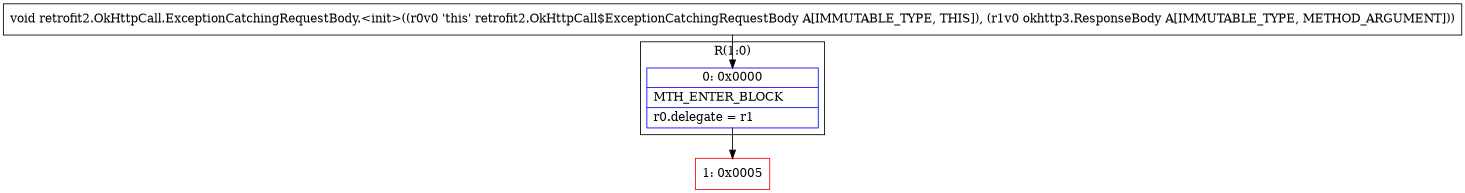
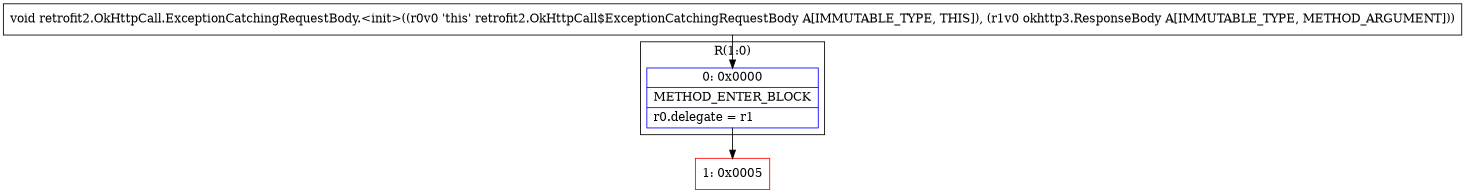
node "0: 0x0000": text "MTH_ENTER_BLOCK" -> "METHOD_ENTER_BLOCK"
